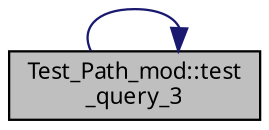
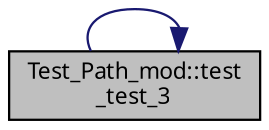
node "Test_Path_mod::test _query_3": label "Test_Path_mod::test _query_3" -> "Test_Path_mod::test _test_3"
